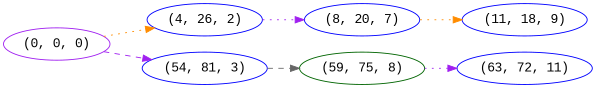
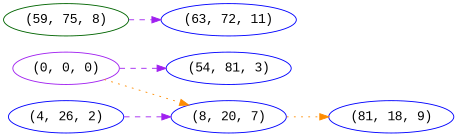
edge "(4, 26, 2)" -> "(8, 20, 7)": style dotted -> dashed
node "(11, 18, 9)": label "(11, 18, 9)" -> "(81, 18, 9)"
edge "(0, 0, 0)" -> "(4, 26, 2)": now "(0, 0, 0)" -> "(8, 20, 7)"
edge "(54, 81, 3)" -> "(59, 75, 8)": removed
edge "(59, 75, 8)" -> "(63, 72, 11)": style dotted -> dashed
